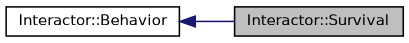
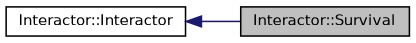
node "Interactor::Behavior": label "Interactor::Behavior" -> "Interactor::Interactor"
